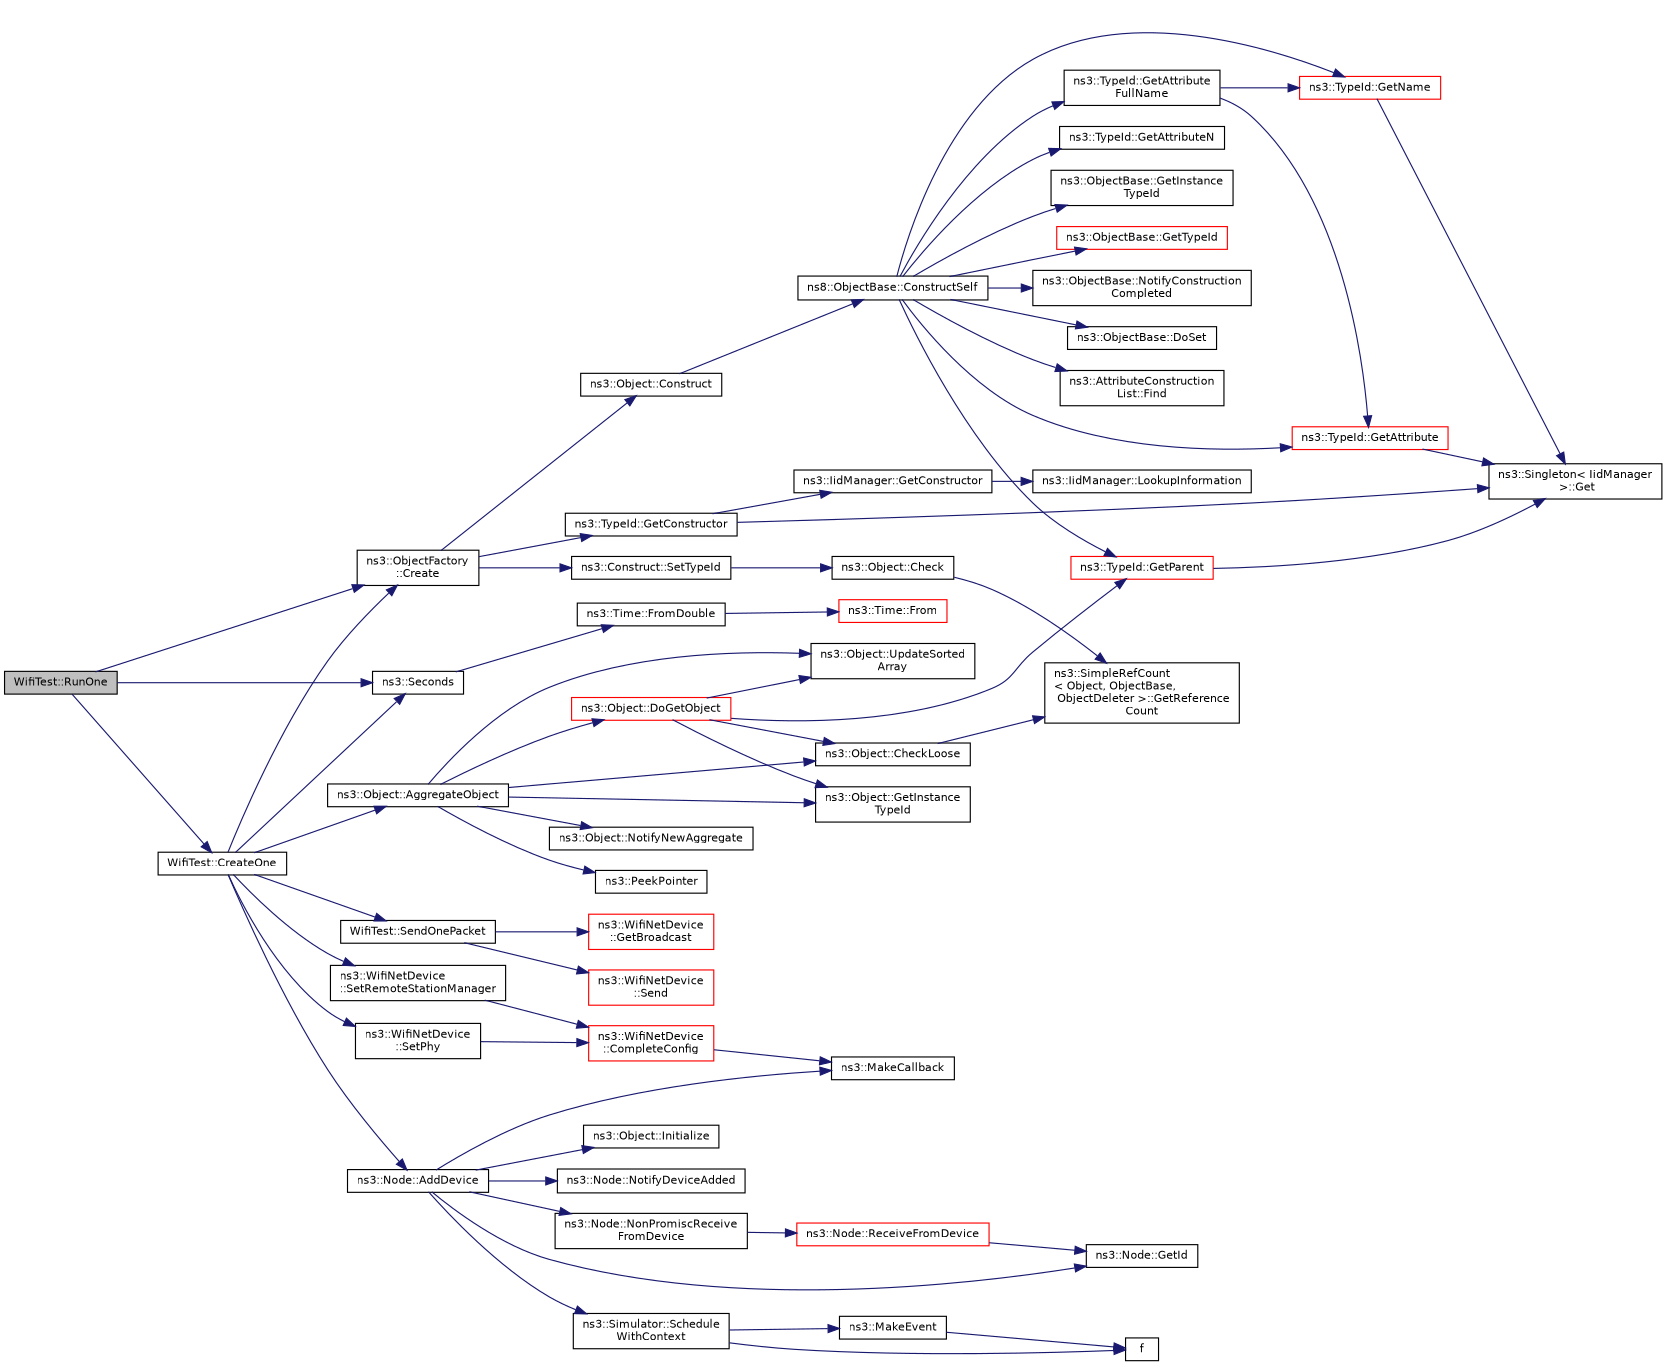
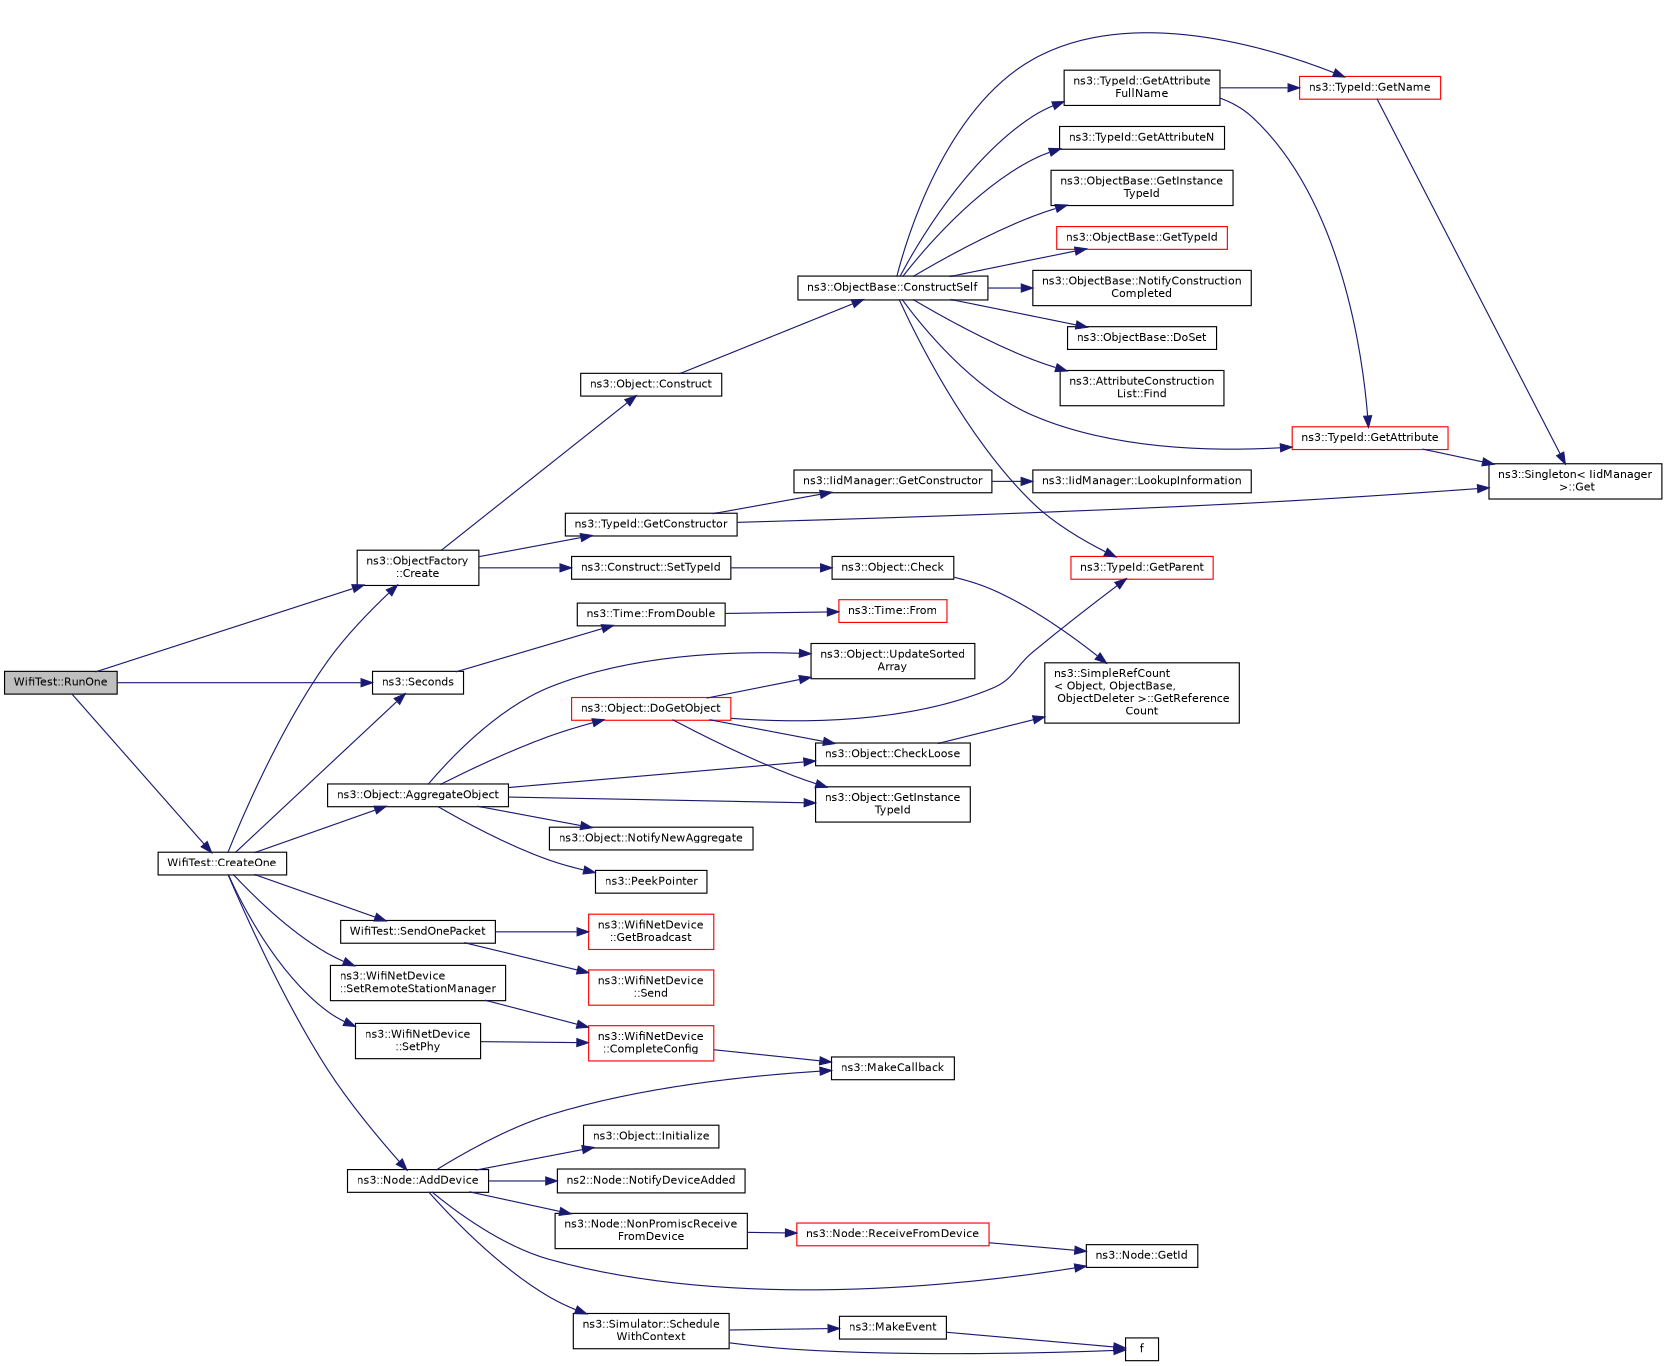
node "ns8::ObjectBase::ConstructSelf": label "ns8::ObjectBase::ConstructSelf" -> "ns3::ObjectBase::ConstructSelf"
edge "ns3::TypeId::GetParent" -> "ns3::Singleton< IidManager >::Get": removed
node "ns3::Node::NotifyDeviceAdded": label "ns3::Node::NotifyDeviceAdded" -> "ns2::Node::NotifyDeviceAdded"
